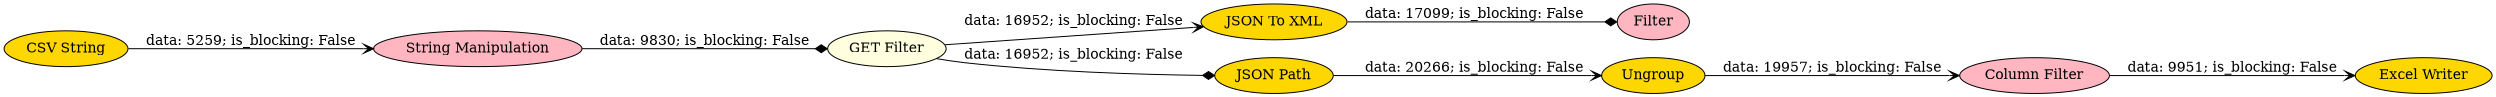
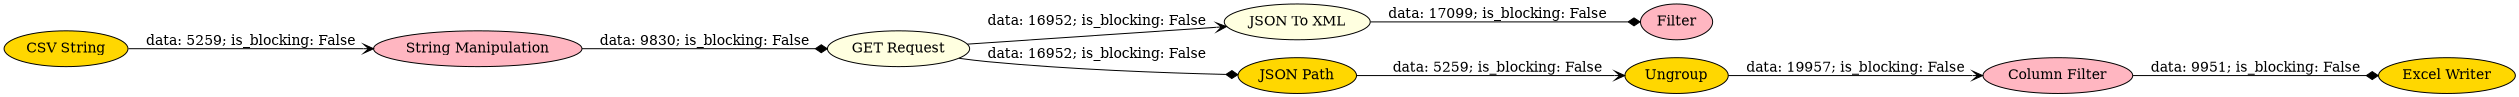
node "JSON To XML": fillcolor gold -> lightyellow
node "GET Filter": label "GET Filter" -> "GET Request"
edge "JSON Path" -> "Ungroup": label "data: 20266; is_blocking: False" -> "data: 5259; is_blocking: False"
edge "Column Filter" -> "Excel Writer": arrowhead vee -> diamond
